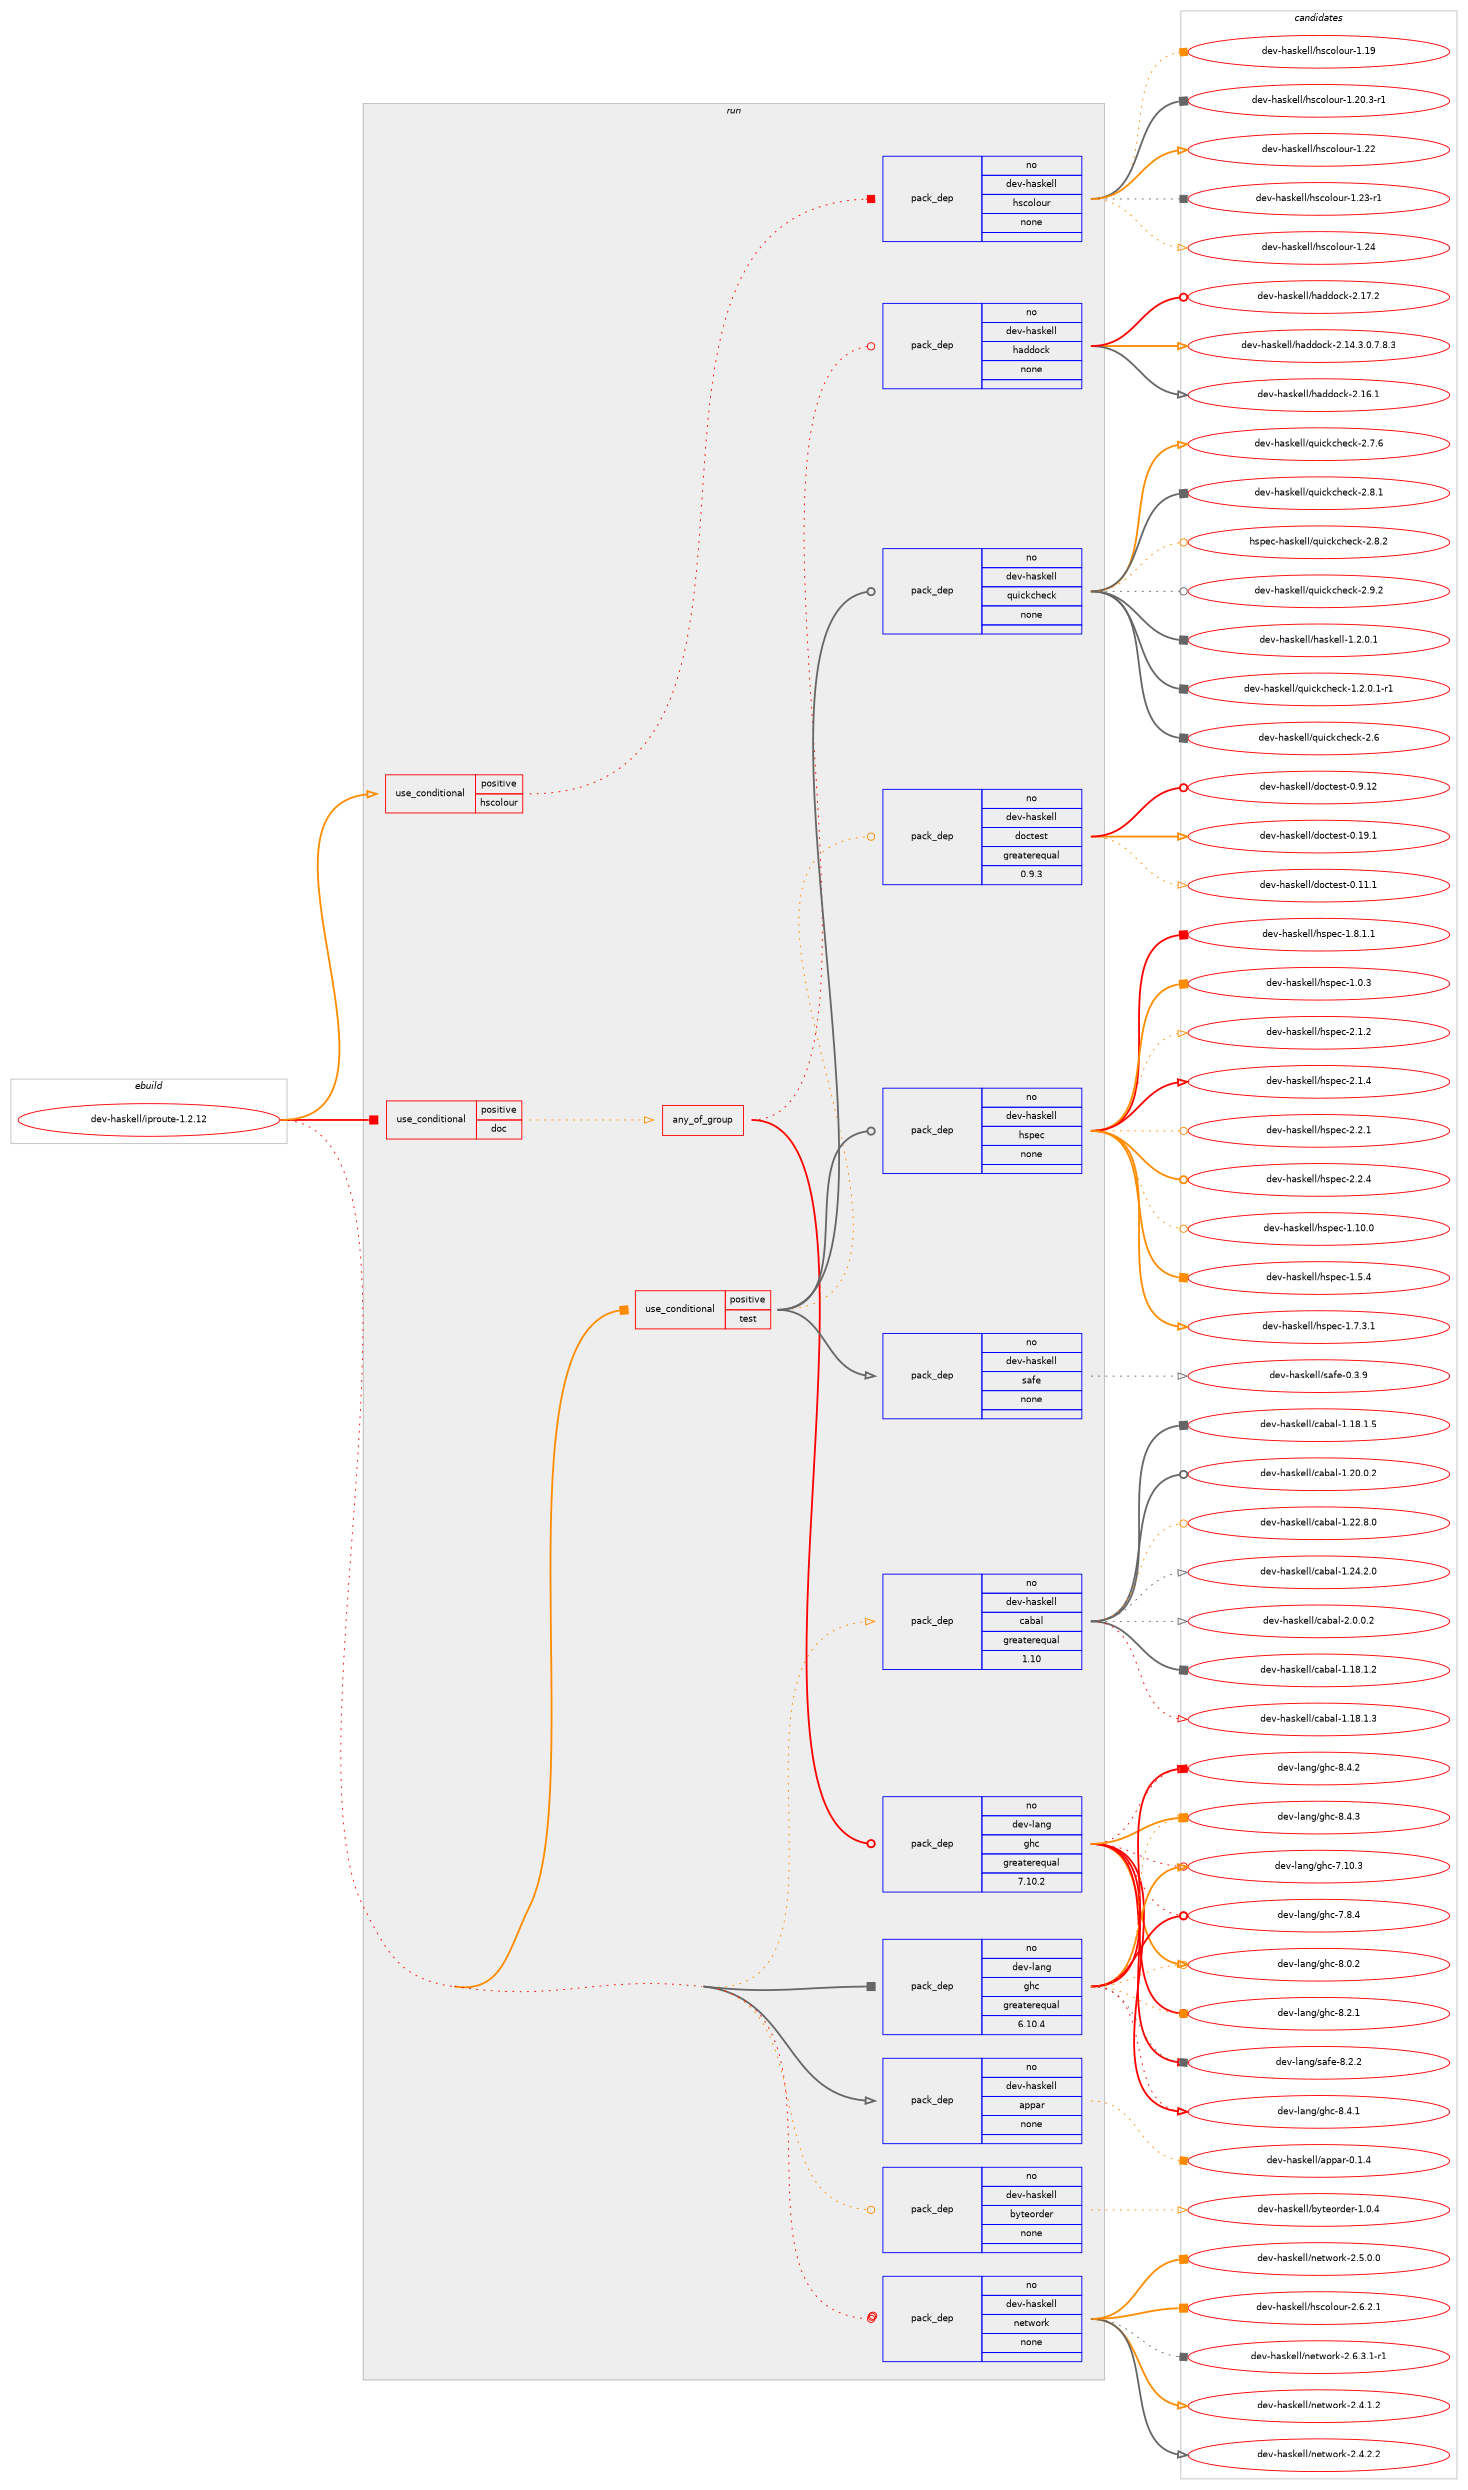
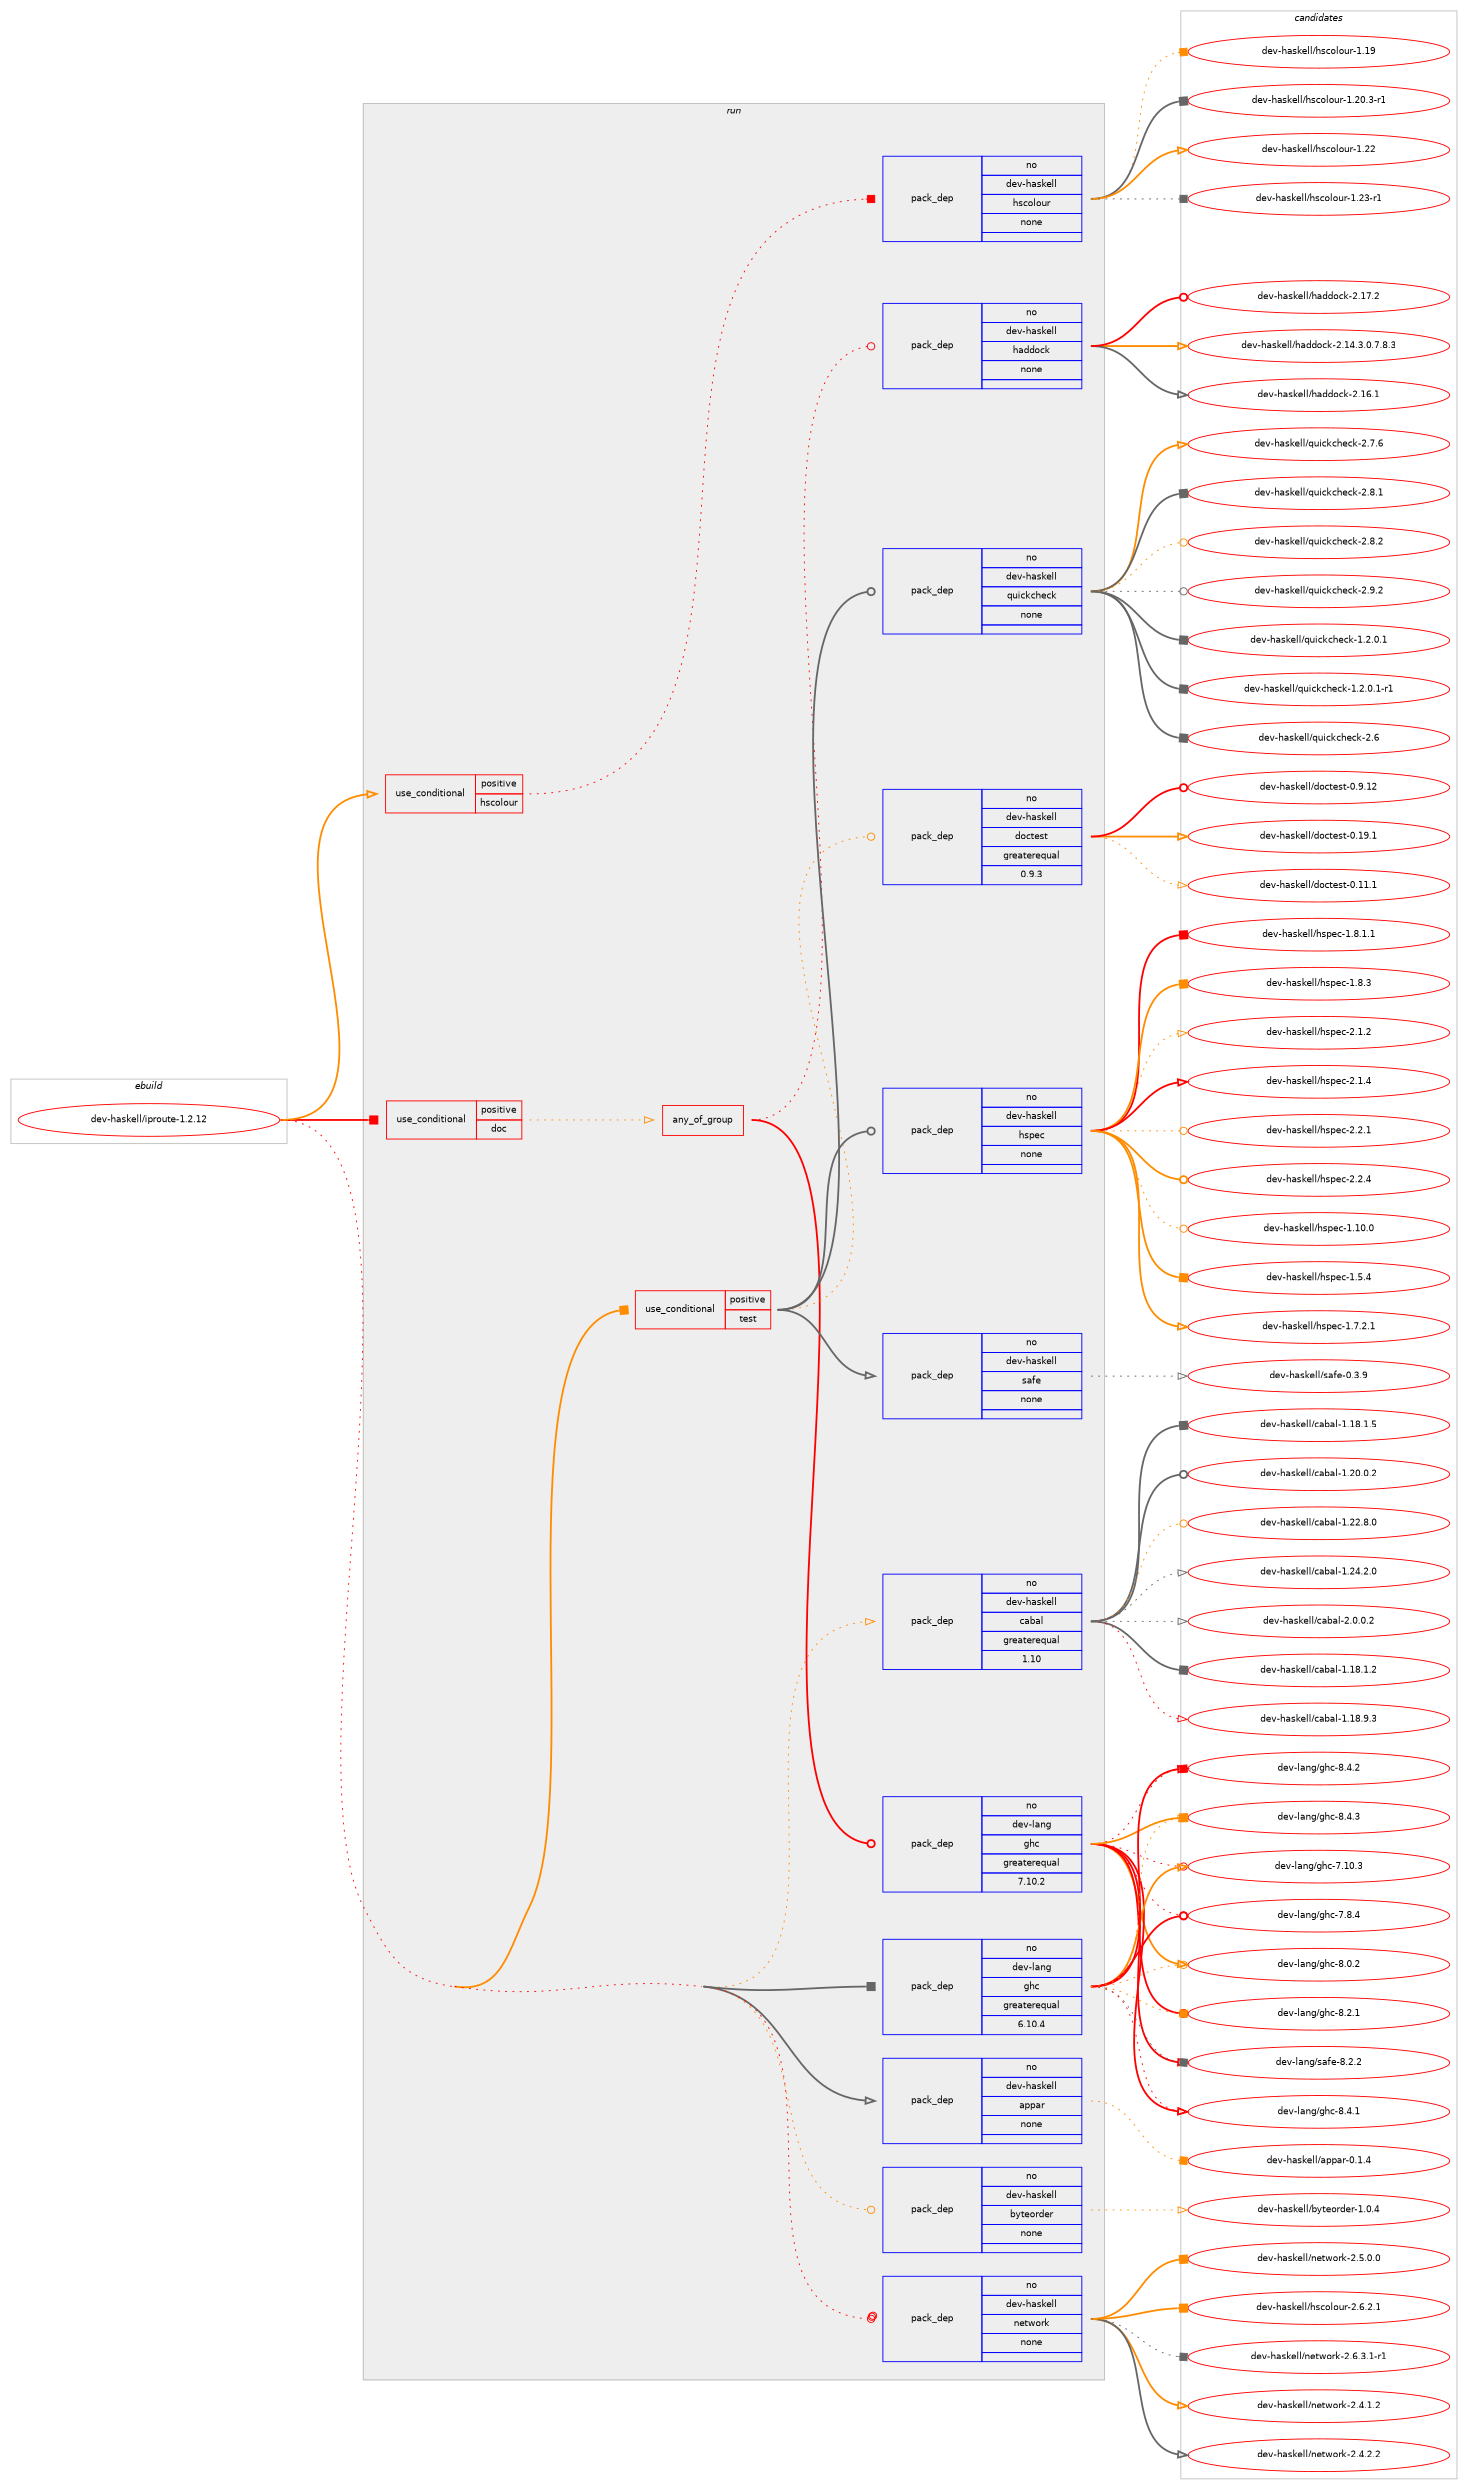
node "dev-haskell/hscolour-1.24": removed
node "hspec-haskell/quickcheck-2.8.2": label "hspec-haskell/quickcheck-2.8.2" -> "dev-haskell/quickcheck-2.8.2"
node "dev-haskell/haskell-1.2.0.1": label "dev-haskell/haskell-1.2.0.1" -> "dev-haskell/quickcheck-1.2.0.1"
node "dev-haskell/hspec-1.0.3": label "dev-haskell/hspec-1.0.3" -> "dev-haskell/hspec-1.8.3"
node "dev-haskell/hspec-1.7.3.1": label "dev-haskell/hspec-1.7.3.1" -> "dev-haskell/hspec-1.7.2.1"
node "dev-haskell/cabal-1.18.1.3": label "dev-haskell/cabal-1.18.1.3" -> "dev-haskell/cabal-1.18.9.3"
